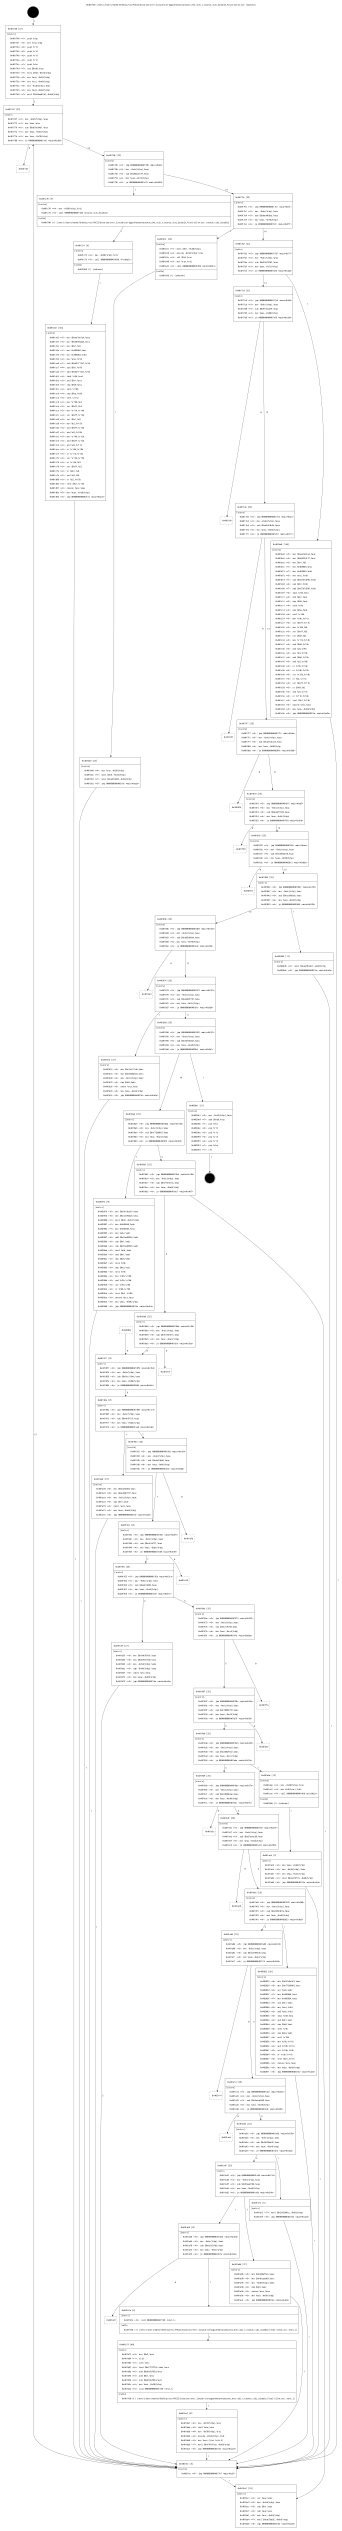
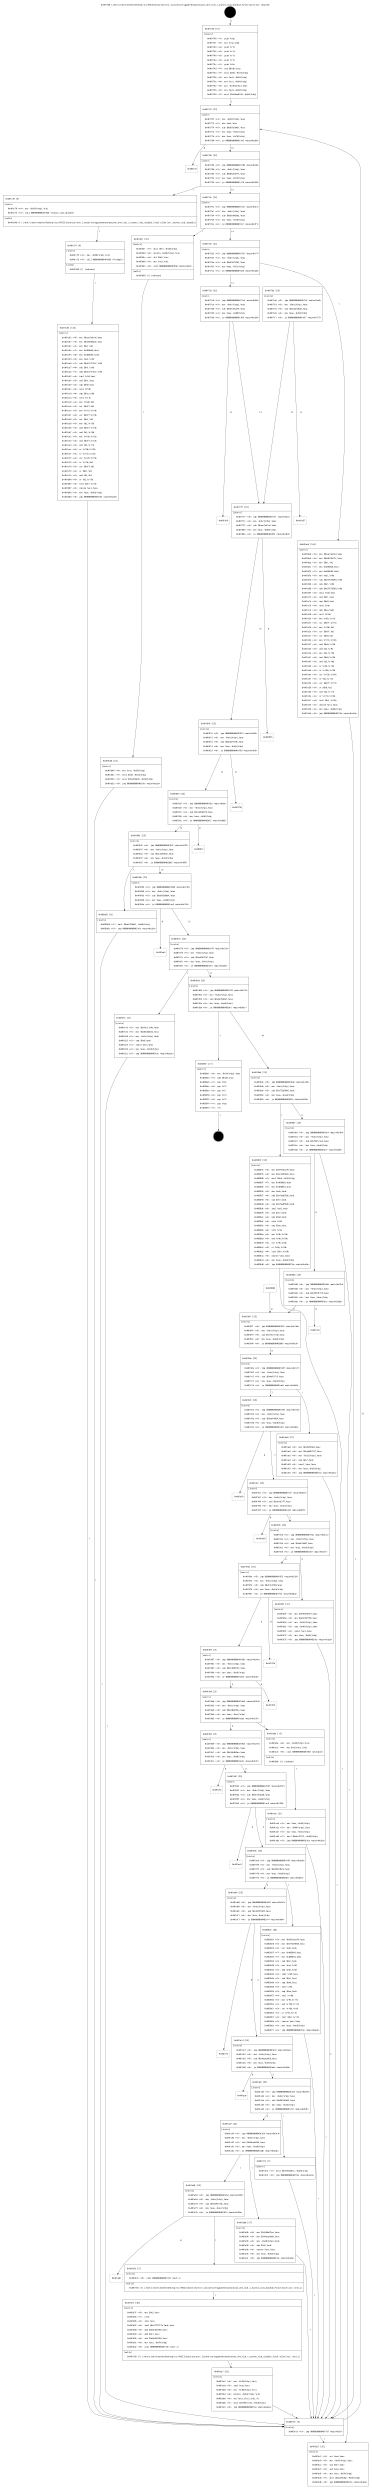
edge "0x4017c8 [22]" -> "0x4017de [25]": now "0x4017c8 [22]" -> "0x4017f7 [25]"
